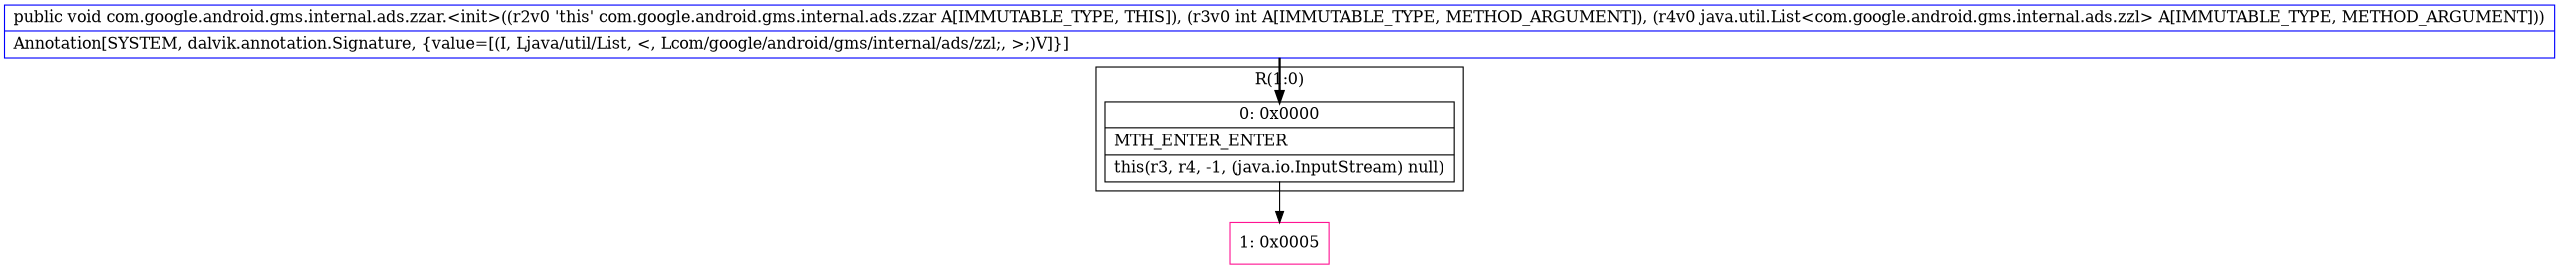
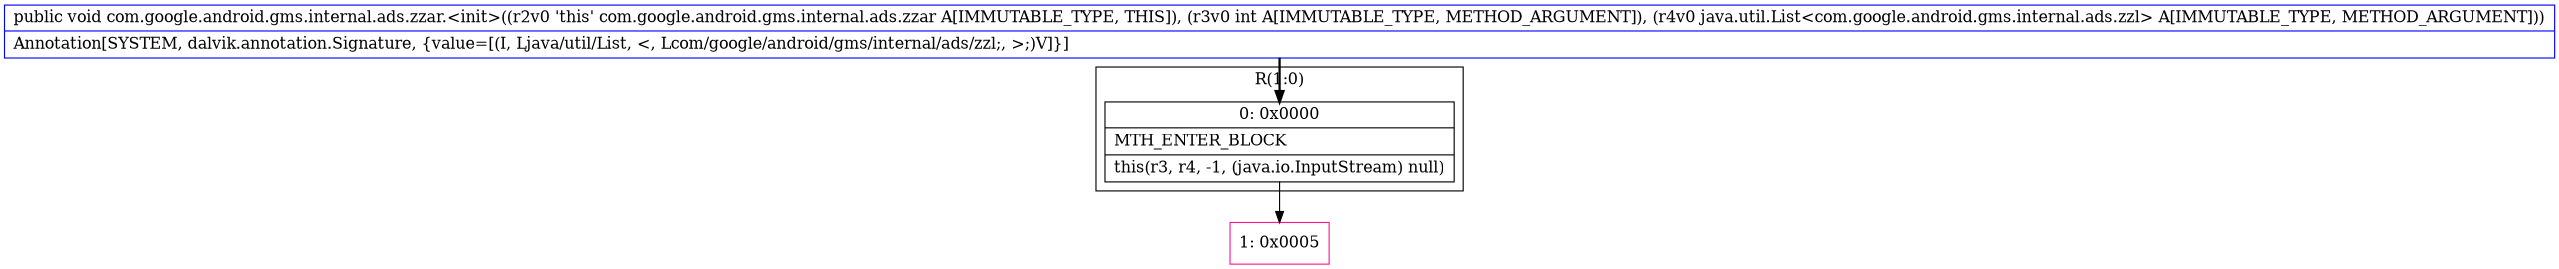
node "0: 0x0000": text "MTH_ENTER_ENTER" -> "MTH_ENTER_BLOCK"
